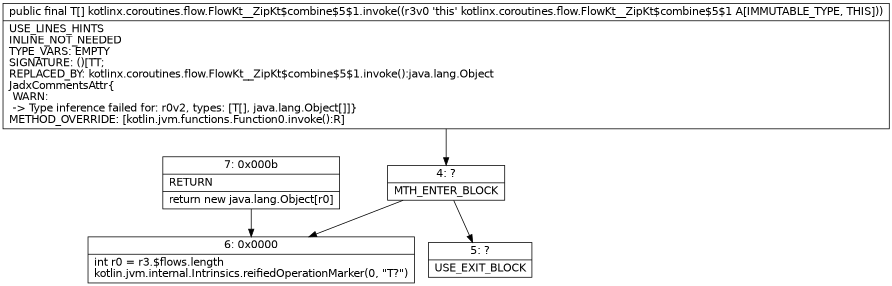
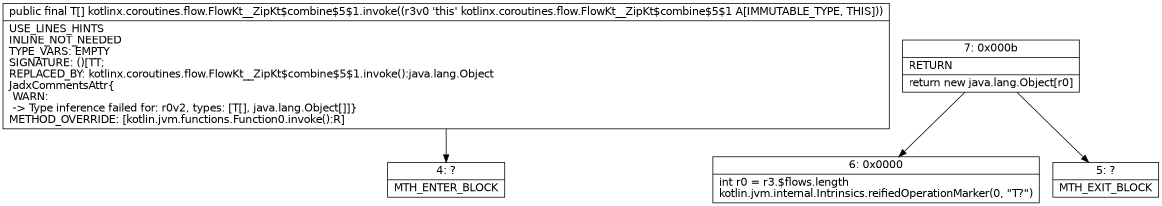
edge "4: ?" -> "6: 0x0000": removed
edge "4: ?" -> "5: ?": now "7: 0x000b" -> "5: ?"
node "5: ?": text "USE_EXIT_BLOCK" -> "MTH_EXIT_BLOCK"
